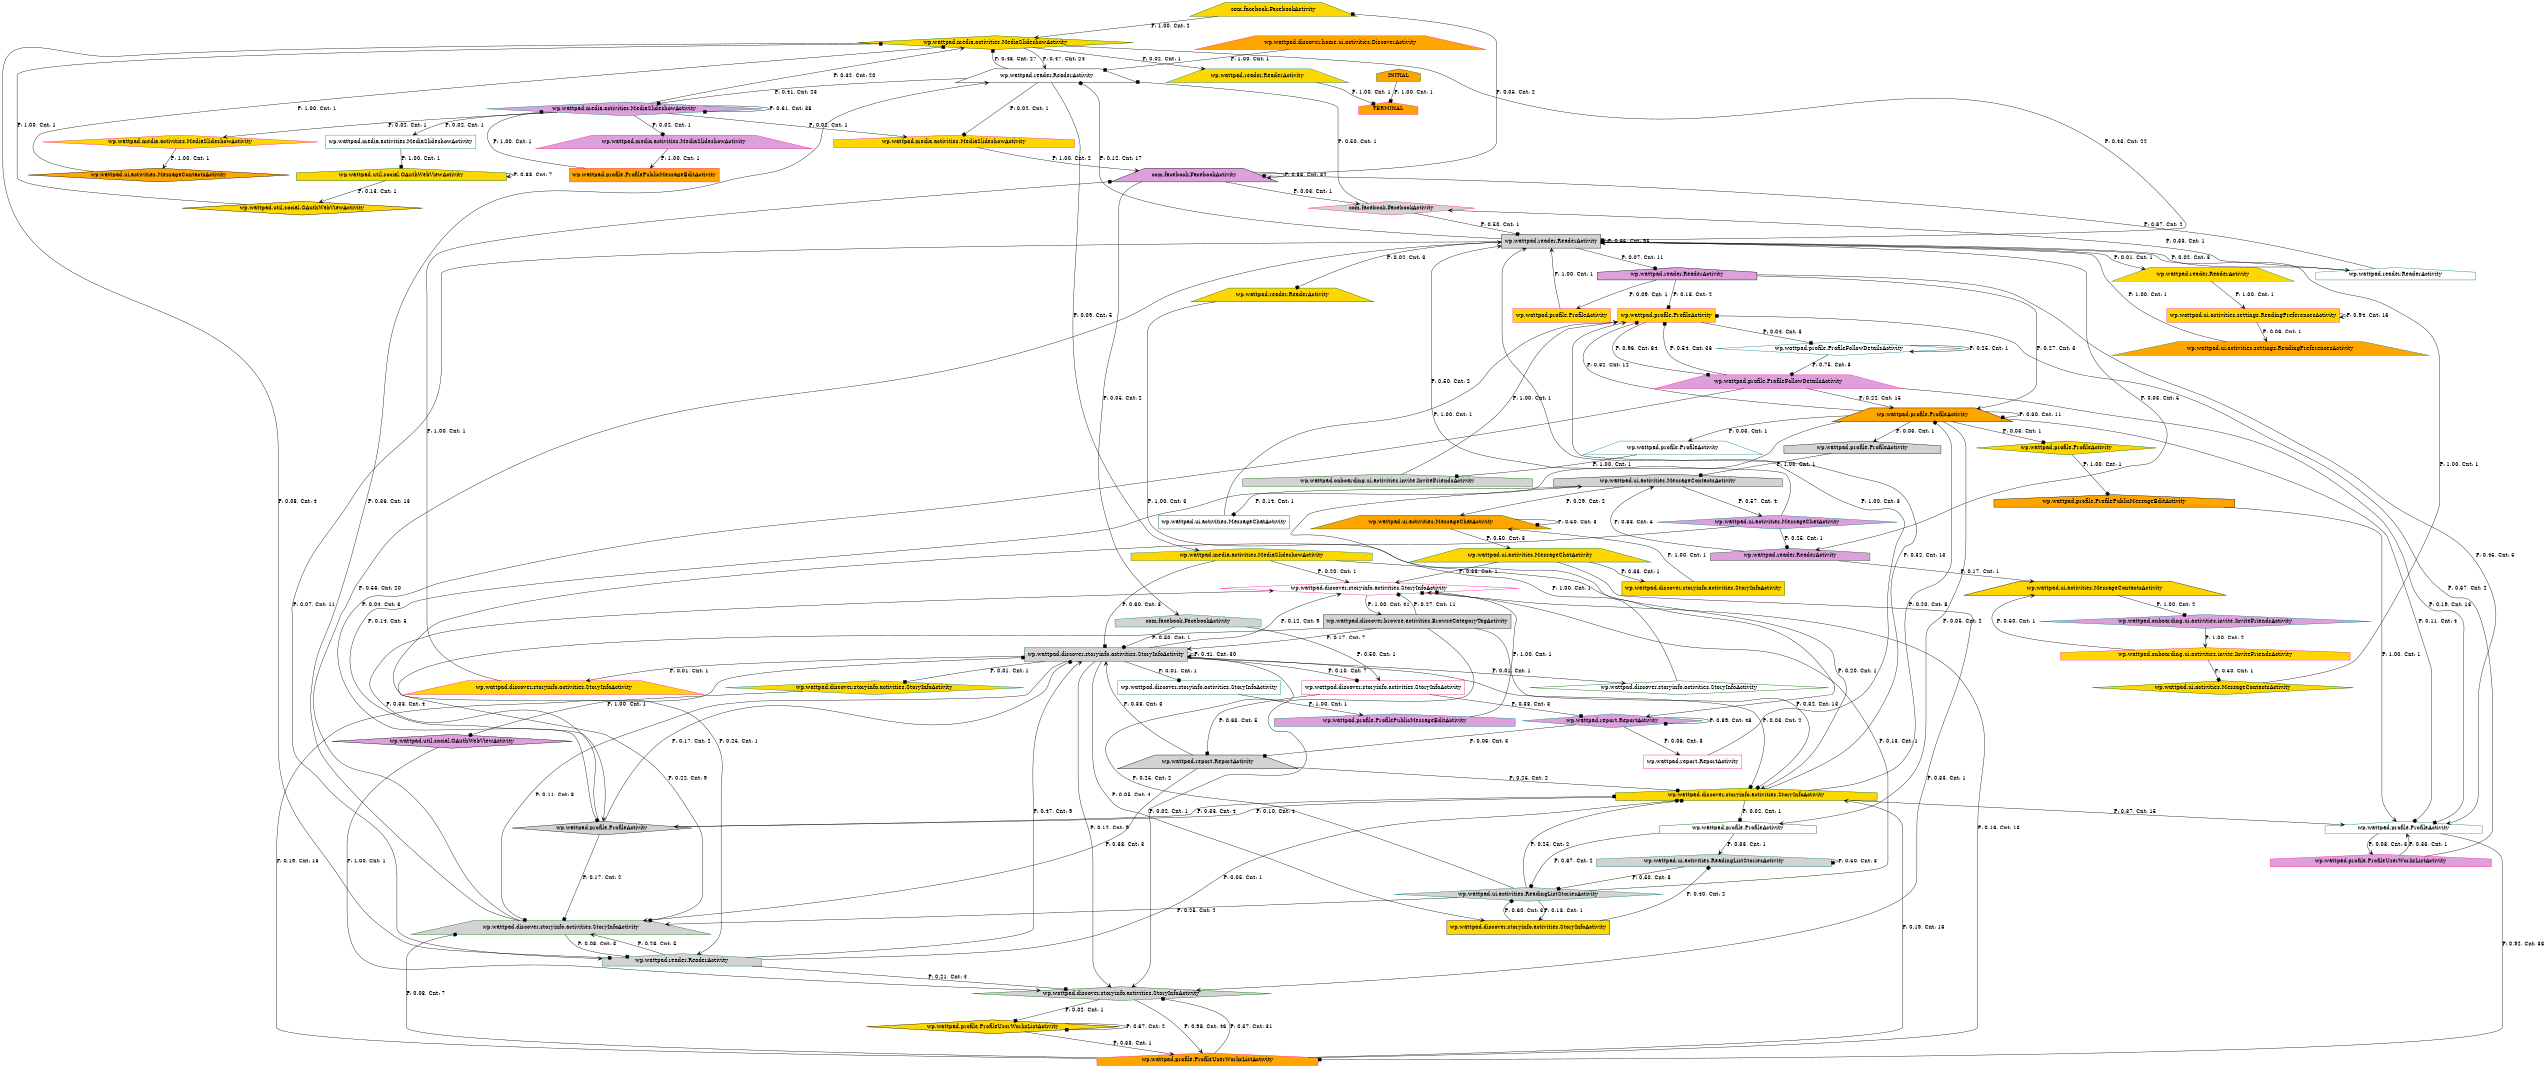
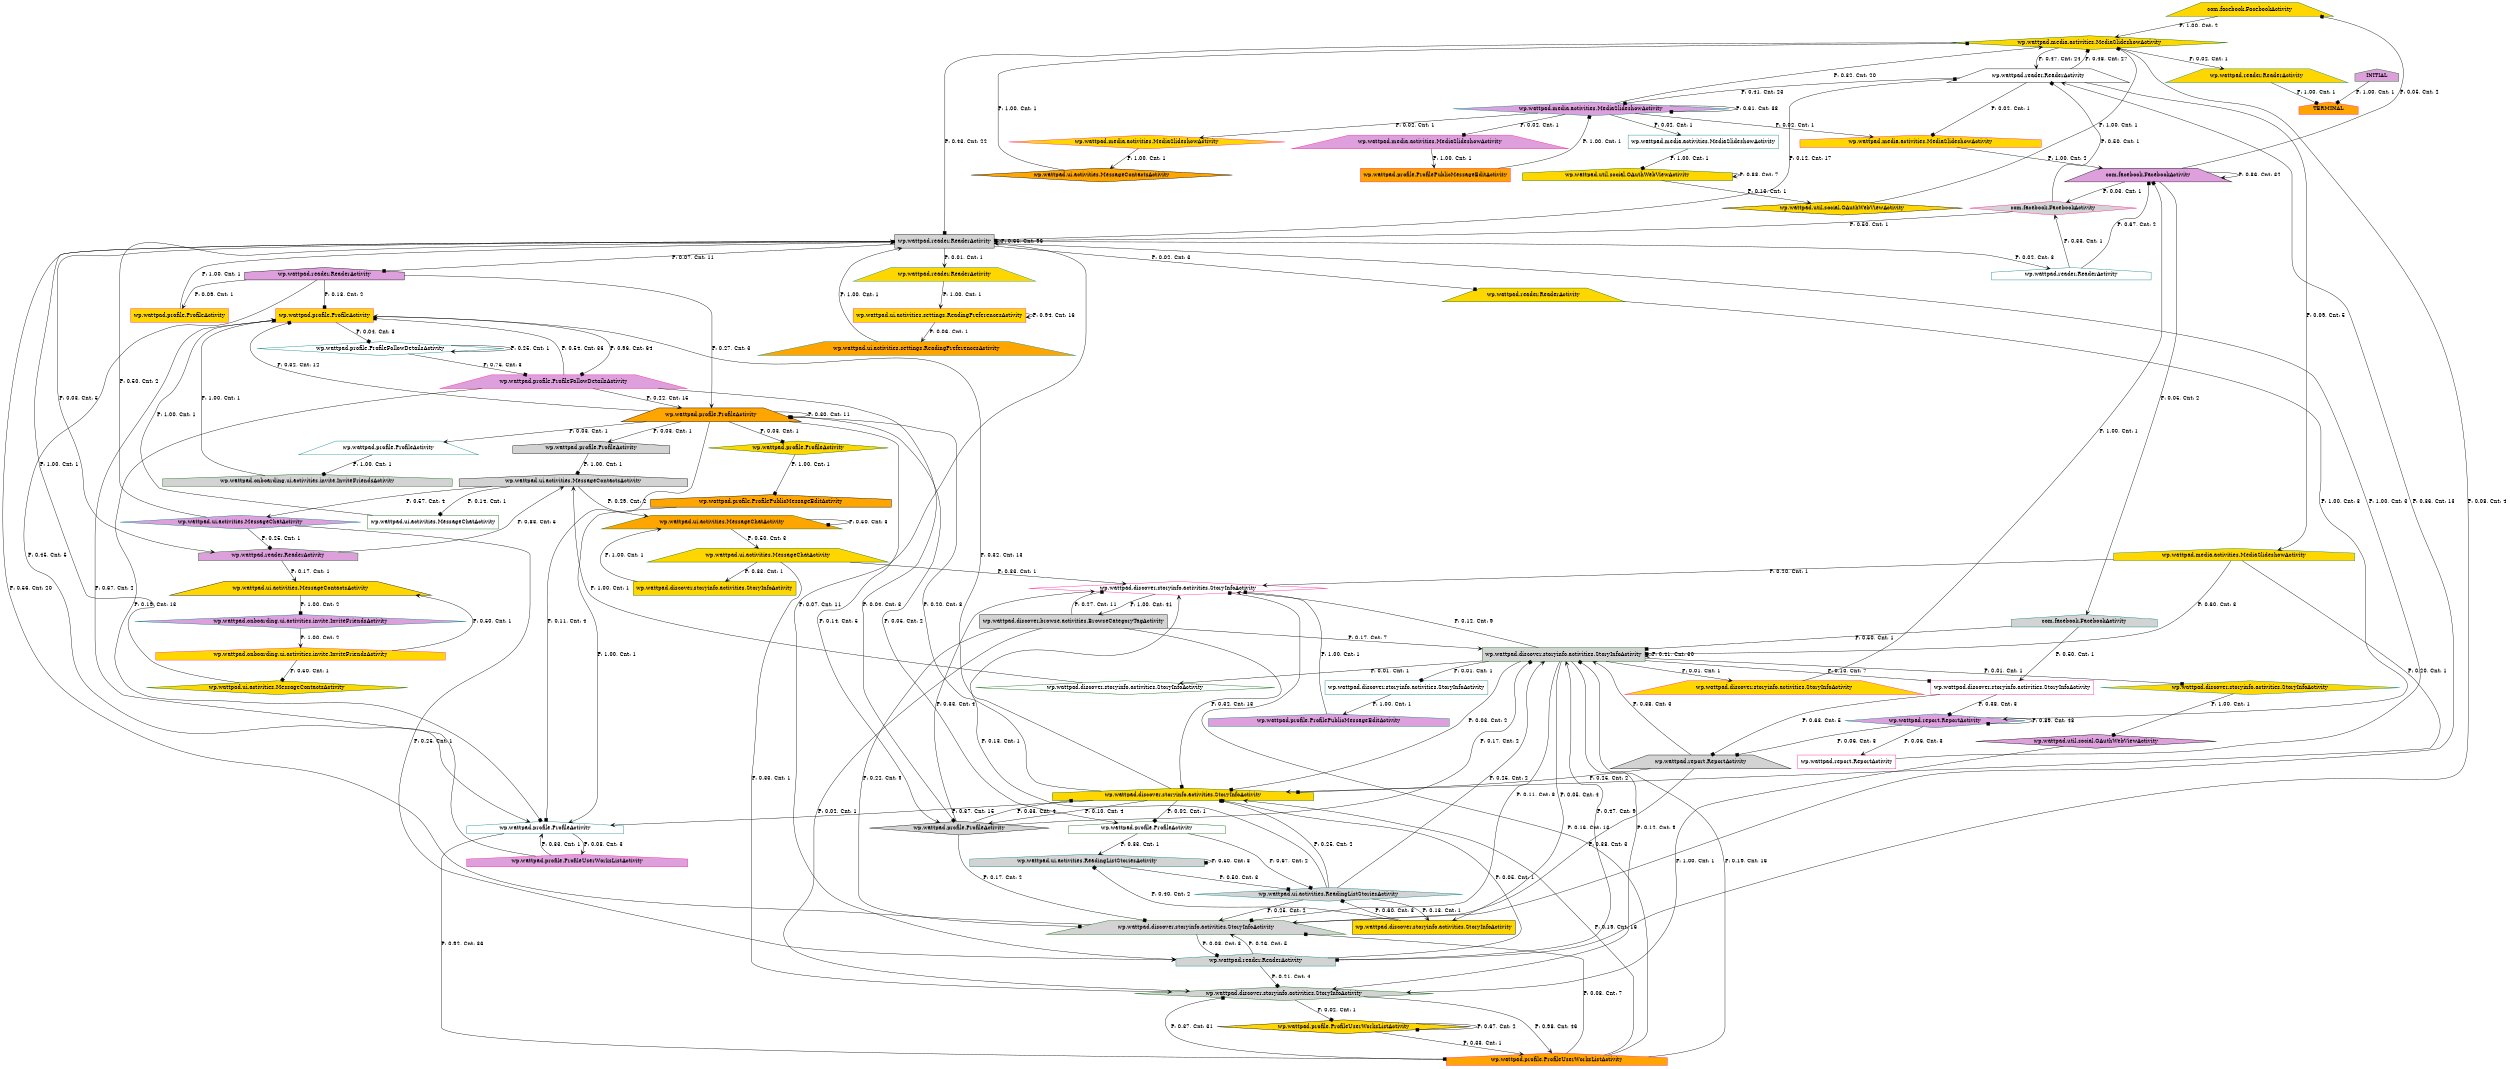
node "wp.wattpad.discover.home.ui.activities.DiscoverActivity": removed
node "INITIAL": fillcolor orange -> plum
